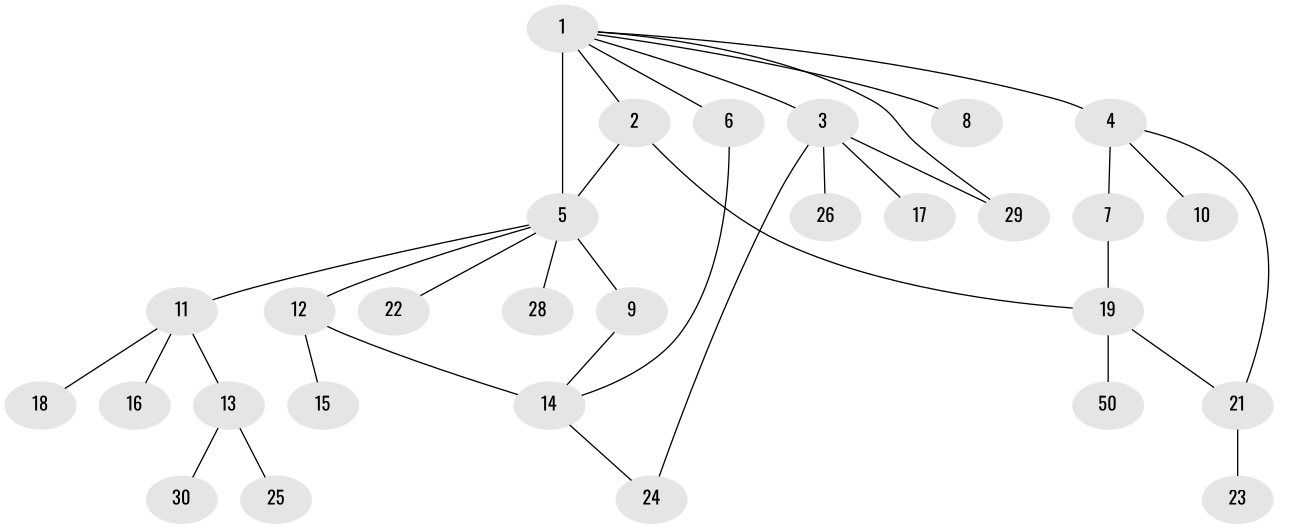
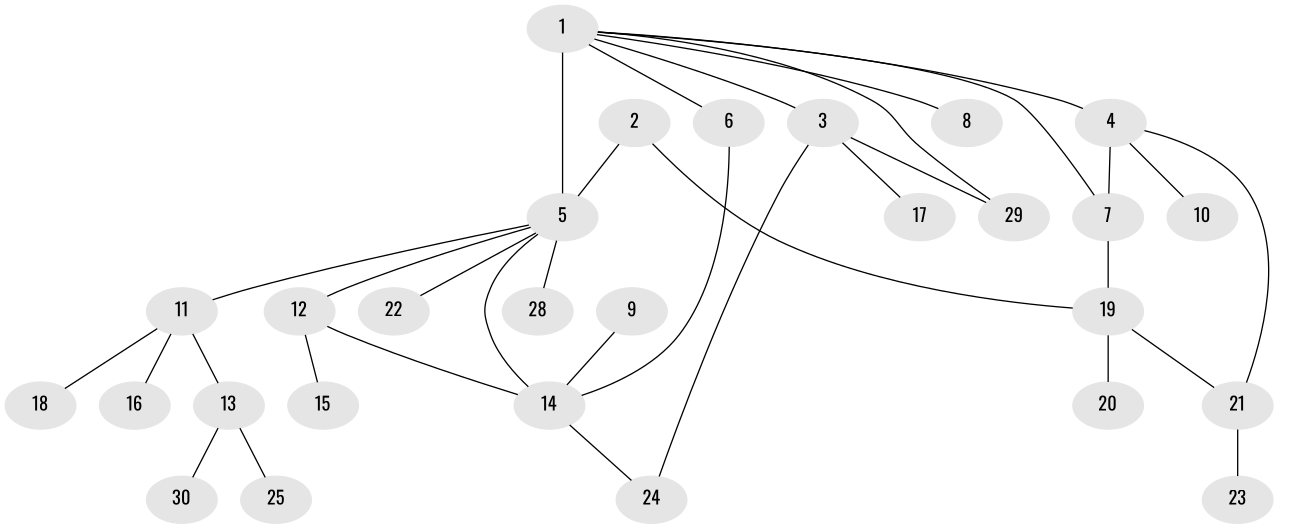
edge "1" -- "2": now "1" -- "7"
node "26": removed
edge "5" -- "9": now "5" -- "14"
node "50": label "50" -> "20"
